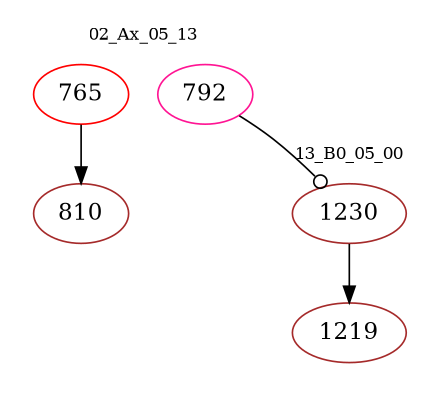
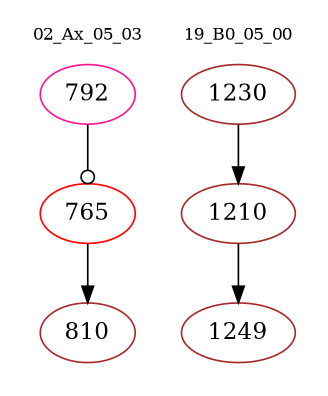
cluster "02_Ax_05_13": label "02_Ax_05_13" -> "02_Ax_05_03"
edge "792" -> "1230": now "792" -> "765"
cluster "13_B0_05_00": label "13_B0_05_00" -> "19_B0_05_00"
node "1249": added
node "1219": label "1219" -> "1210"
